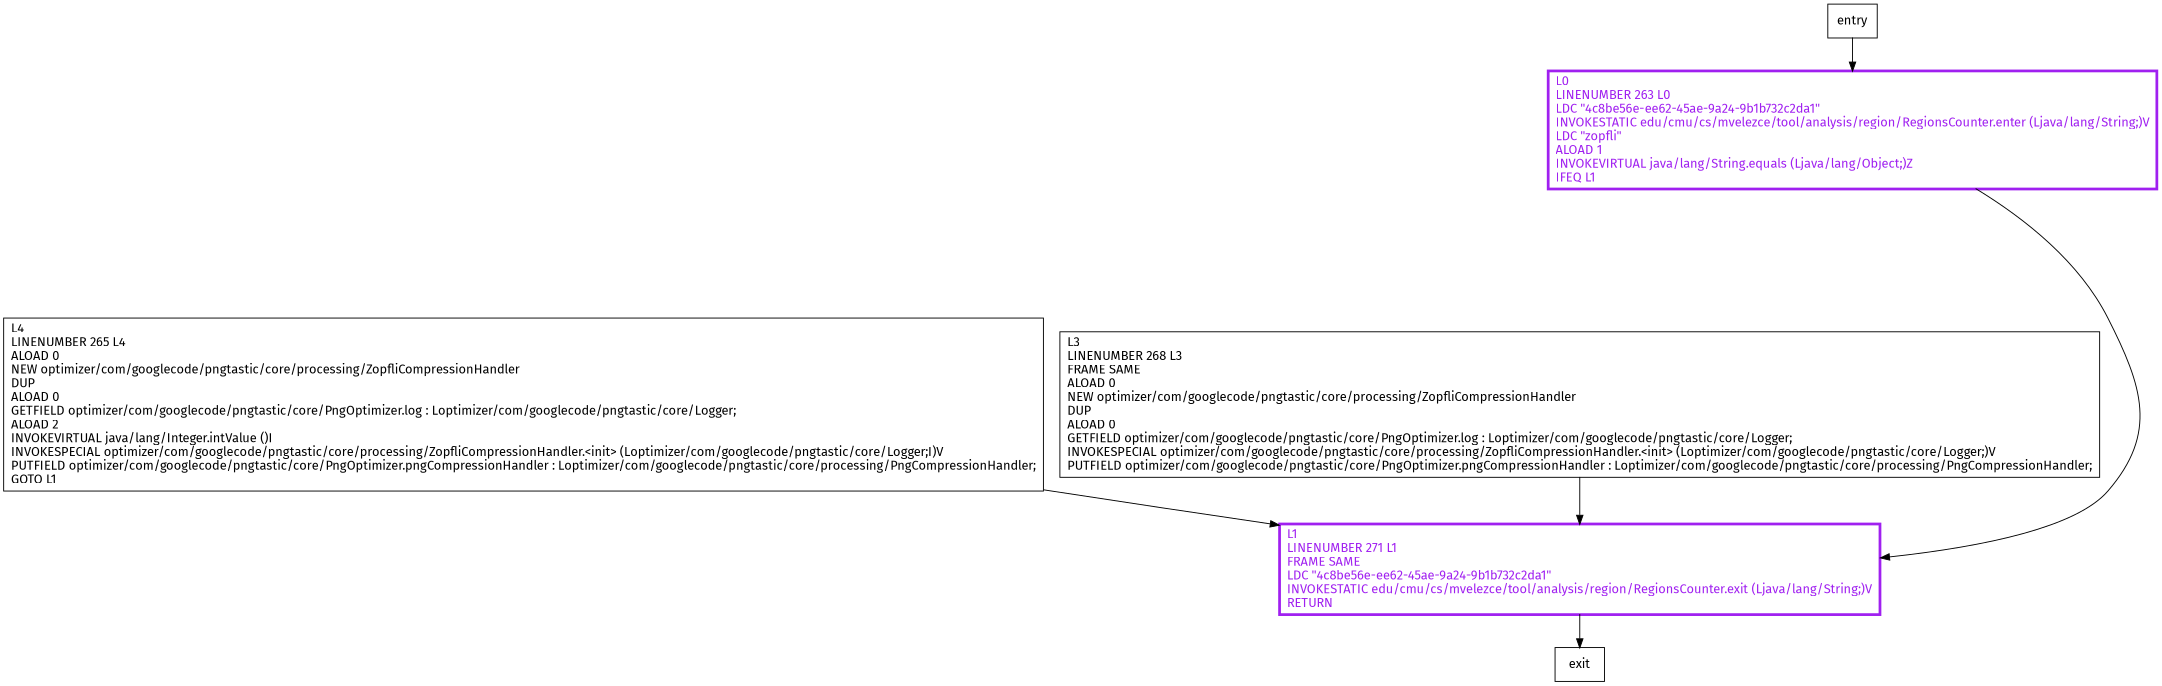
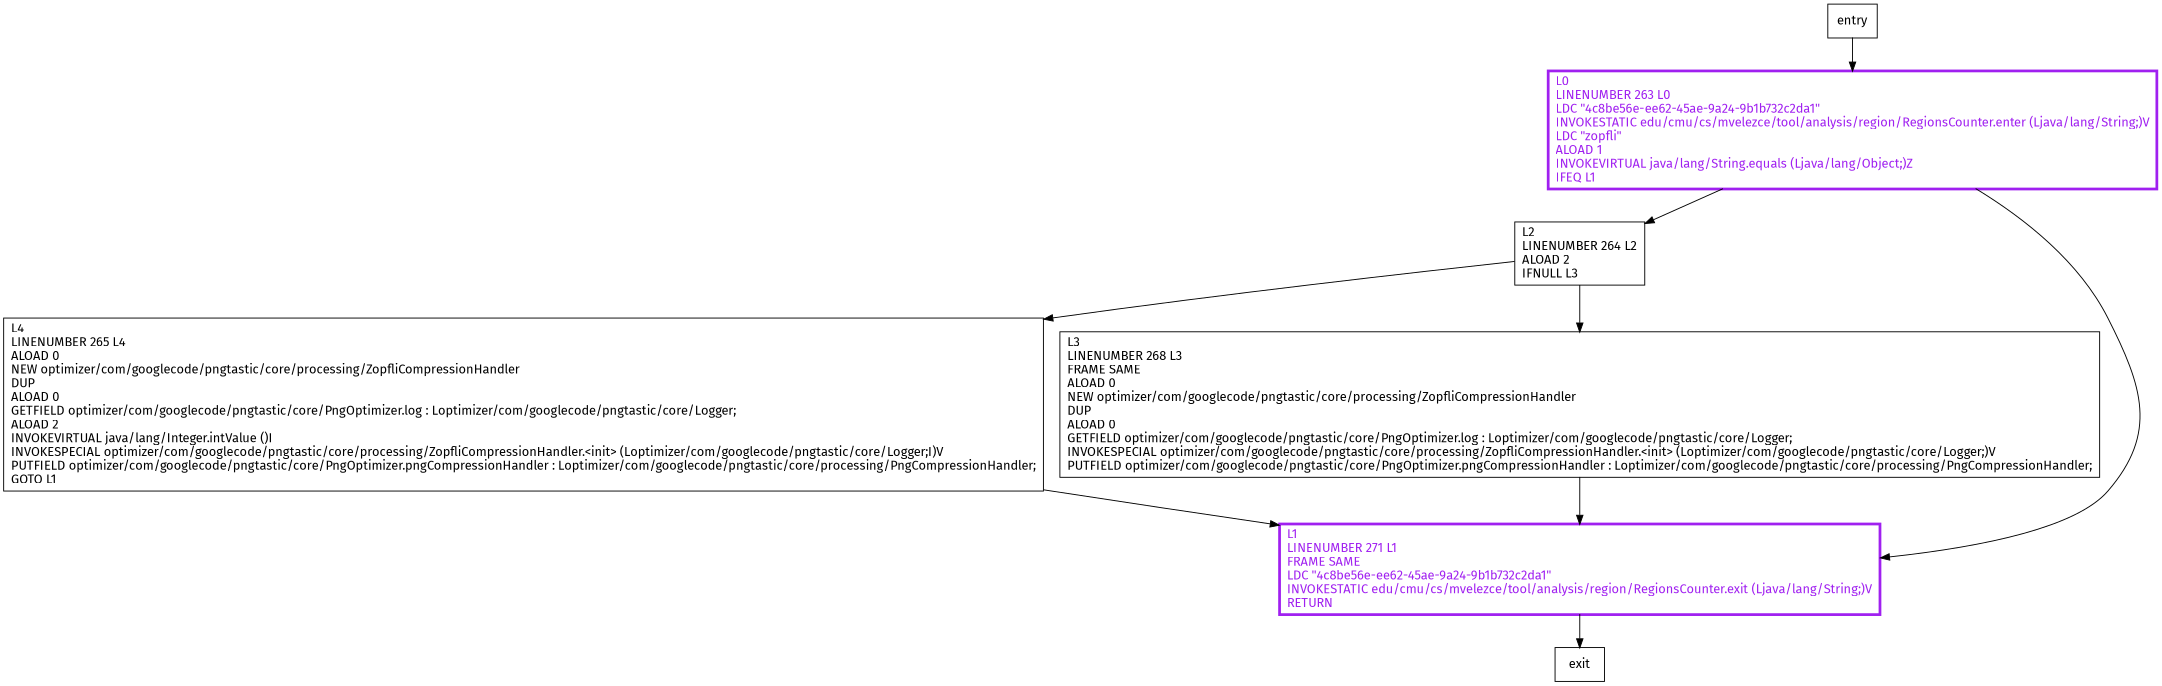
node "L2 LINENUMBER 264 L2 ALOAD 2 IFNULL L3": added
